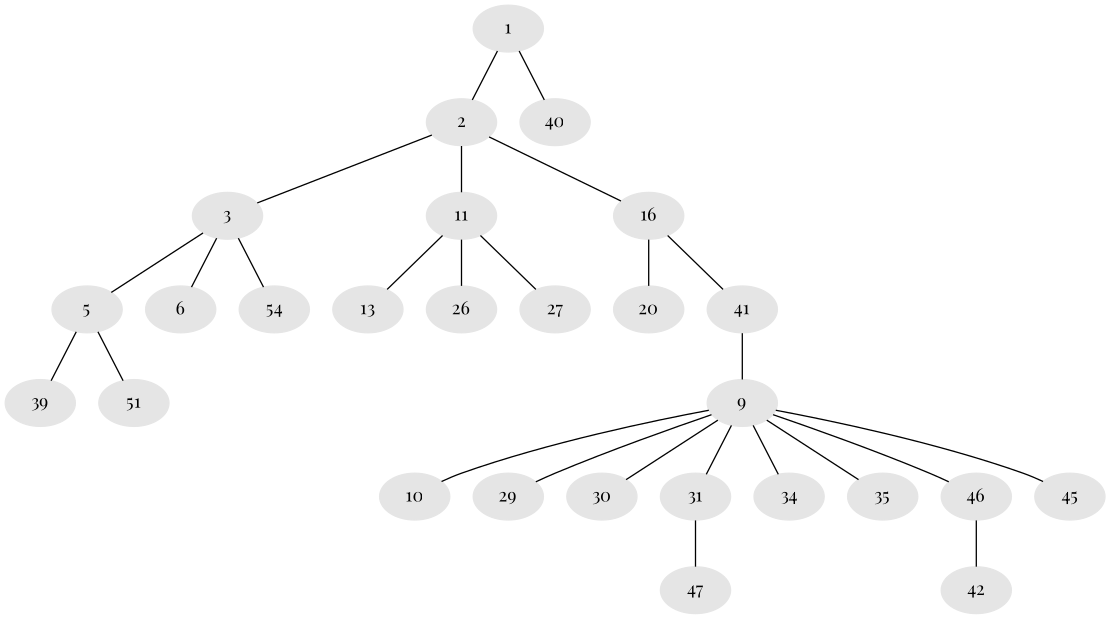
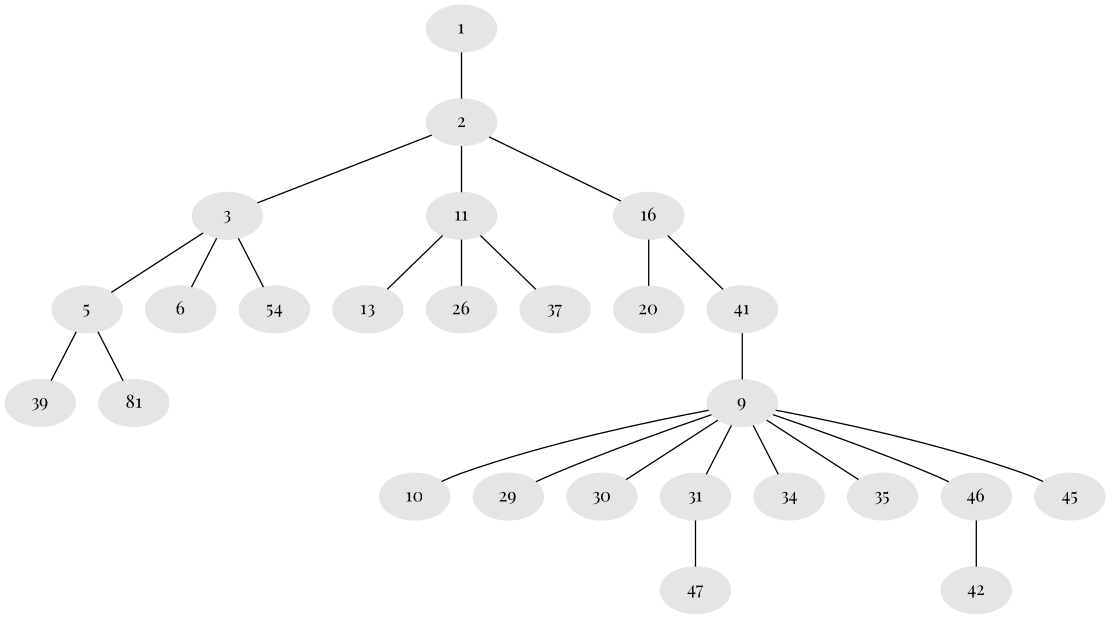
node "40": removed
node "27": label "27" -> "37"
node "51": label "51" -> "81"
